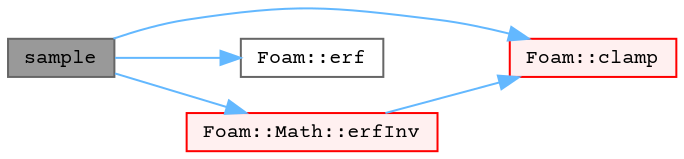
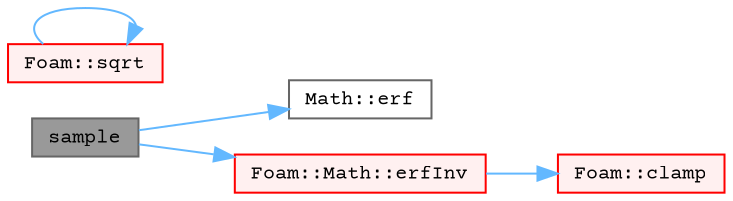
edge "sample" -> "Foam::clamp": removed
node "Foam::erf": label "Foam::erf" -> "Math::erf"
node "Foam::sqrt": added
